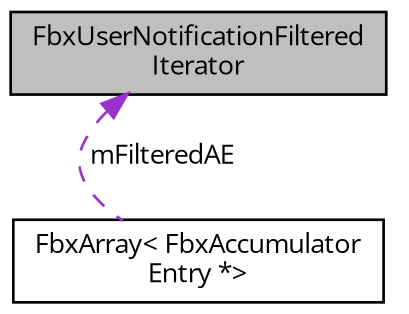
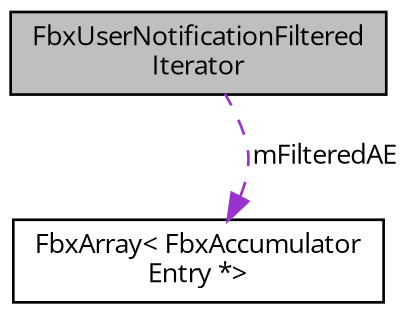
edge "FbxArray< FbxAccumulator Entry *>" -> "FbxUserNotificationFiltered Iterator": reversed
